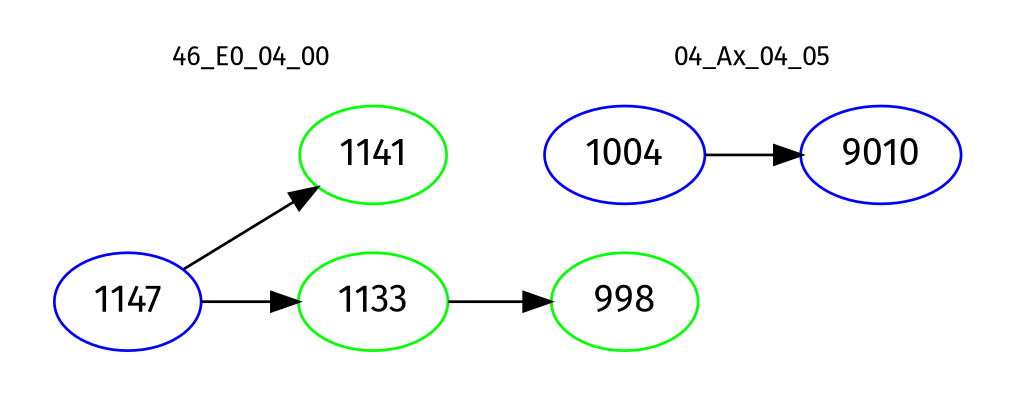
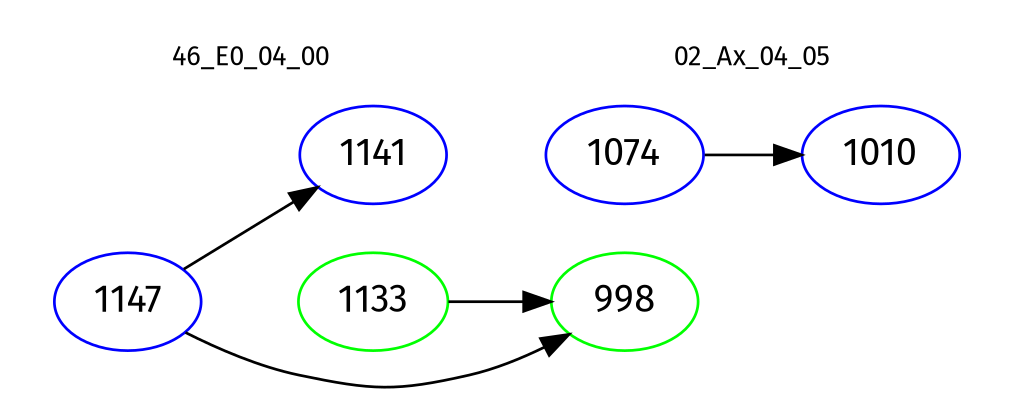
cluster "04_Ax_04_05": label "04_Ax_04_05" -> "02_Ax_04_05"
node "1141": color green -> blue
node "1004": label "1004" -> "1074"
node "9010": label "9010" -> "1010"
edge "1147" -> "1133": now "1147" -> "998"
